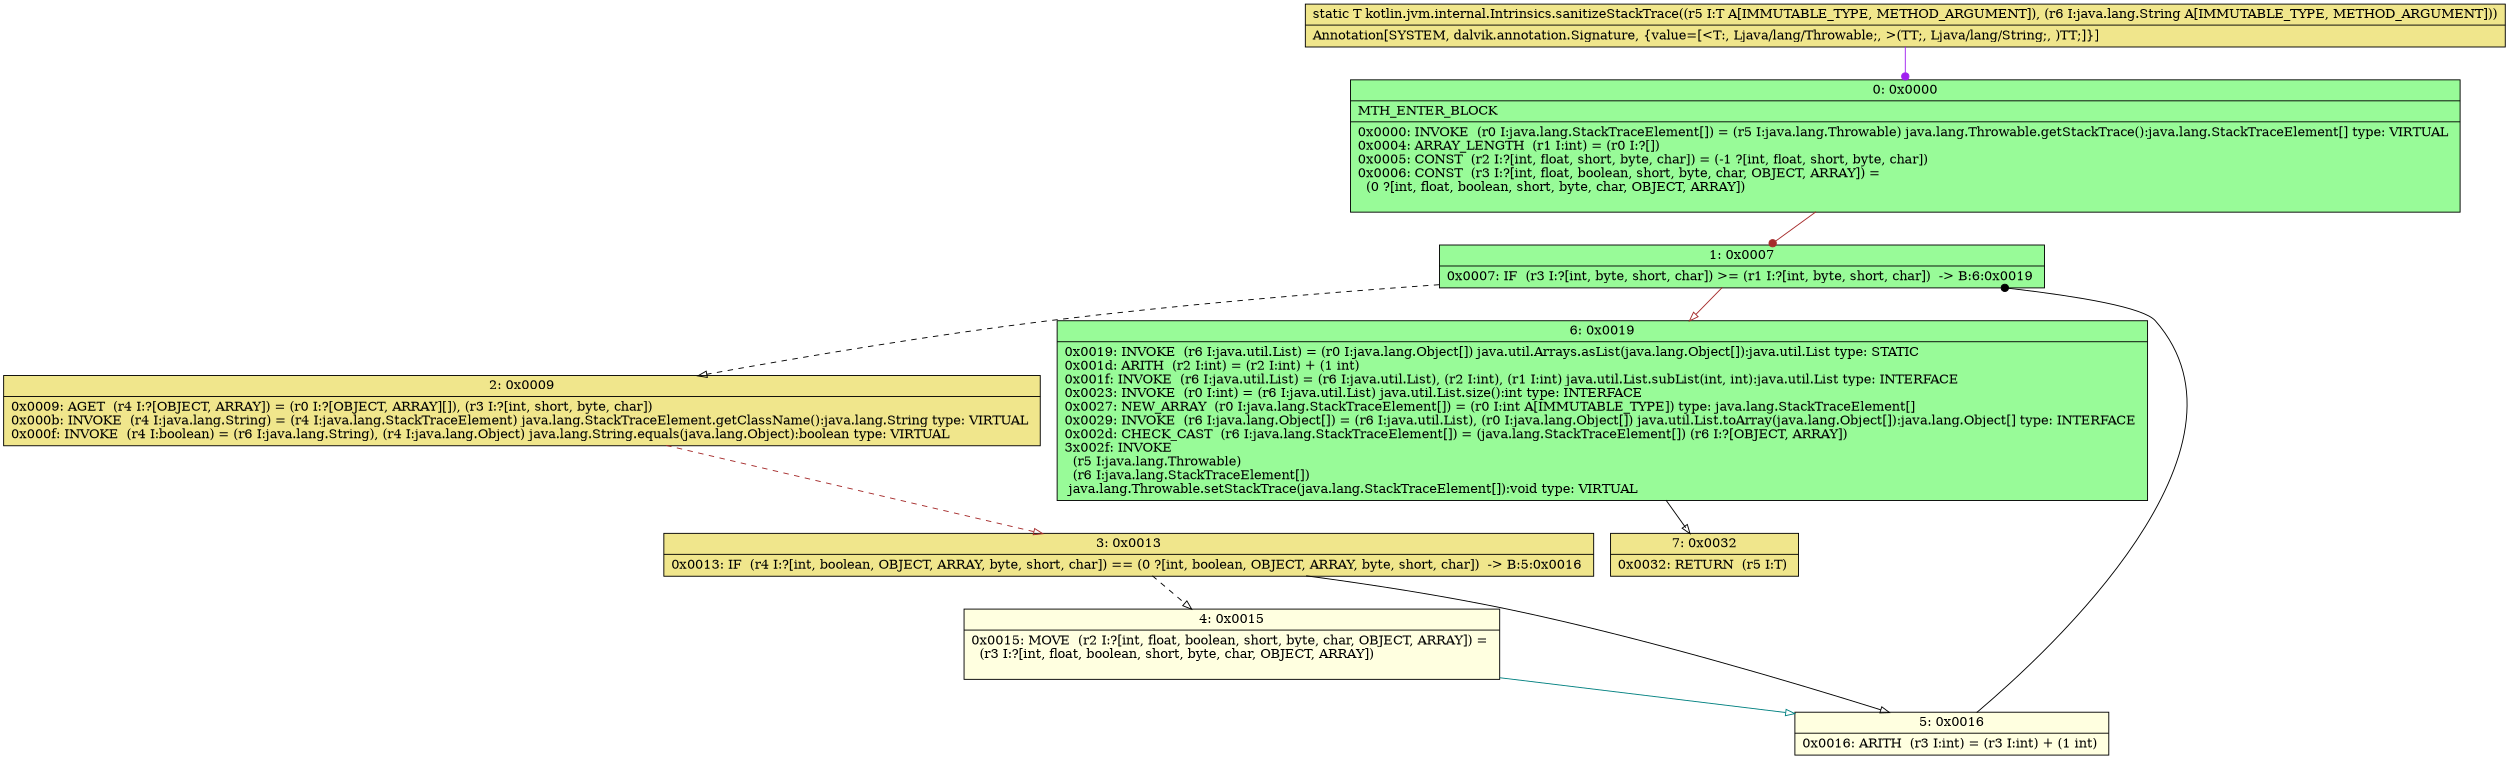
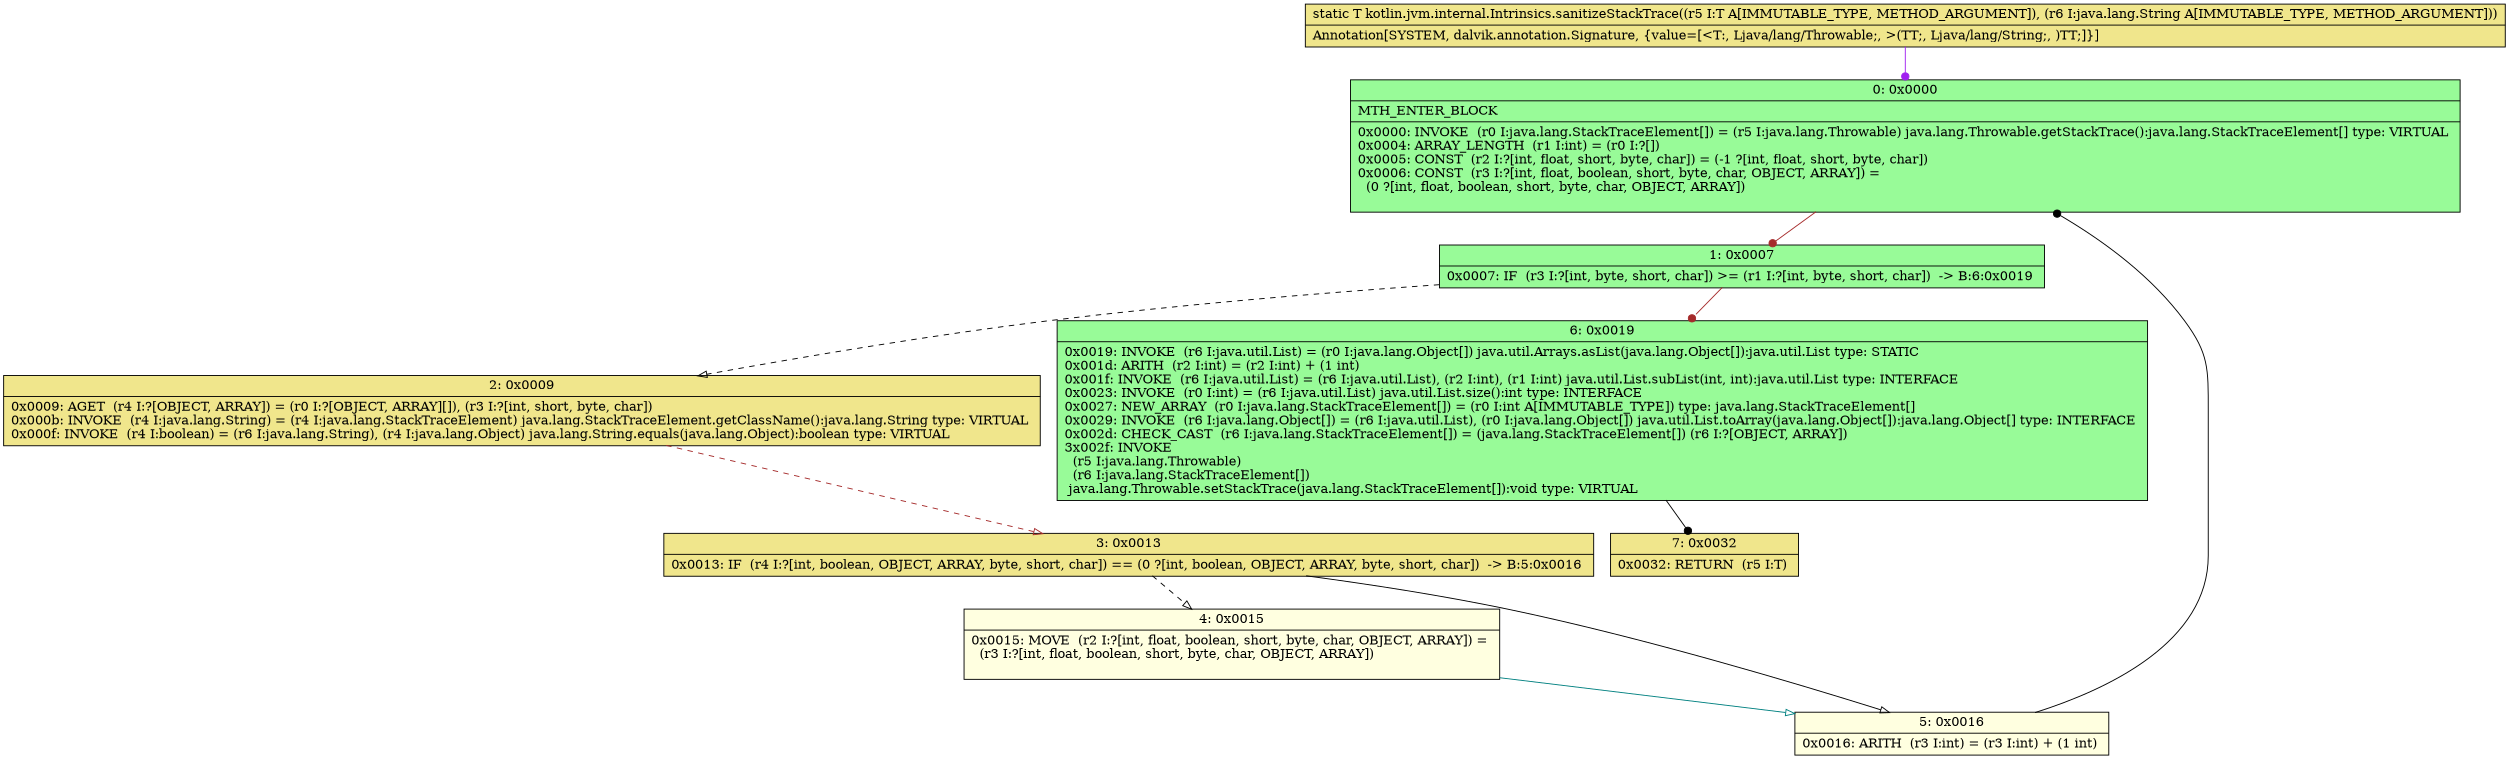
edge "1: 0x0007" -> "6: 0x0019": arrowhead onormal -> dot
edge "5: 0x0016" -> "1: 0x0007": now "5: 0x0016" -> "0: 0x0000"
edge "6: 0x0019" -> "7: 0x0032": arrowhead onormal -> dot
